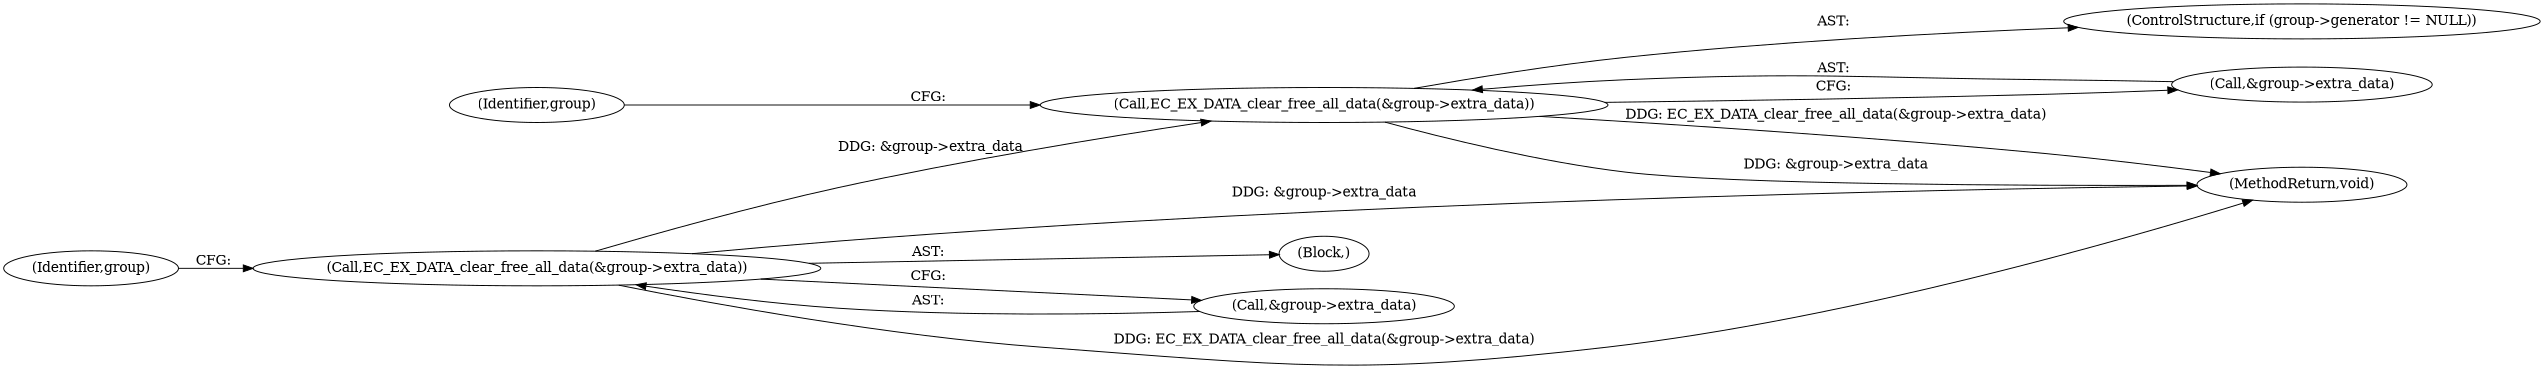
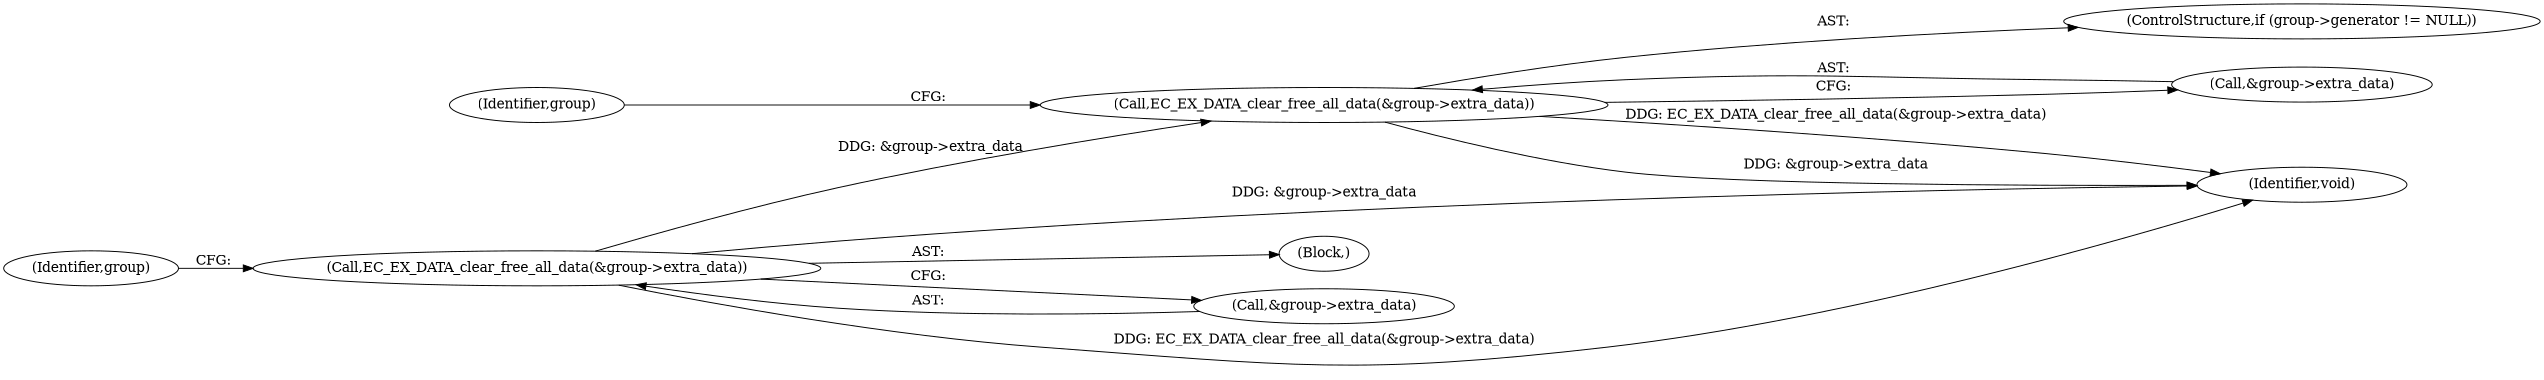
node "(MethodReturn,void)": label "(MethodReturn,void)" -> "(Identifier,void)"
